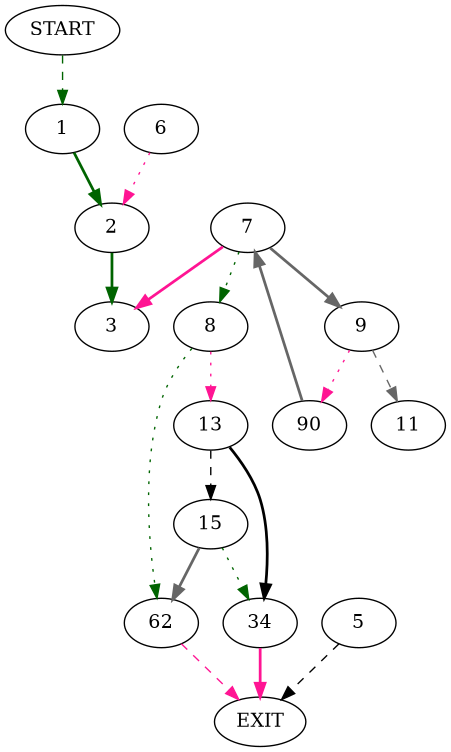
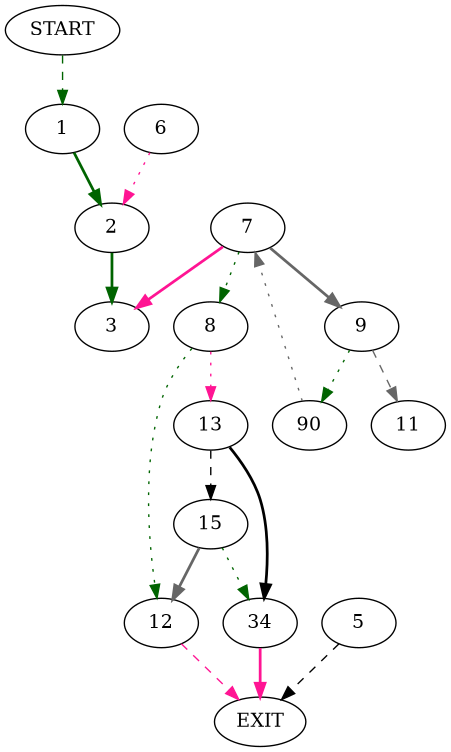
edge "90" -> "7": style bold -> dotted
edge "9" -> "90": color deeppink -> darkgreen
node "62": label "62" -> "12"
